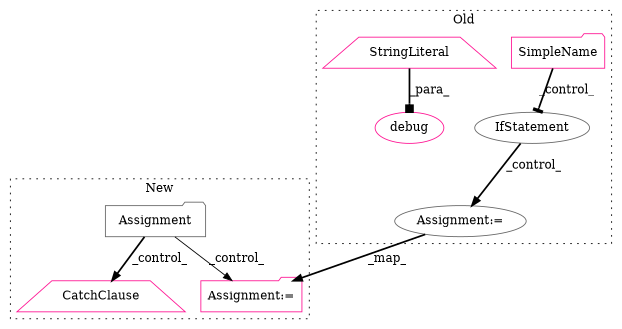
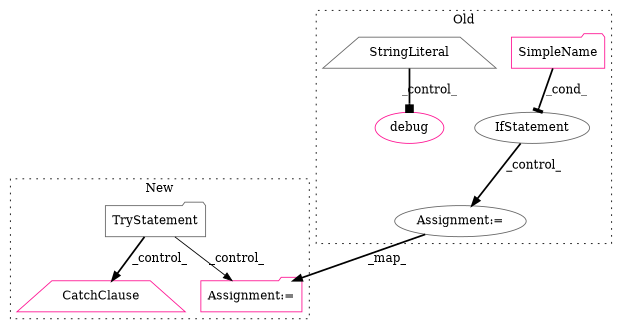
node "StringLiteral": color deeppink -> gray40
edge "StringLiteral" -> "debug": label "_para_" -> "_control_"
edge "SimpleName" -> "IfStatement": label "_control_" -> "_cond_"
node "Assignment": label "Assignment" -> "TryStatement"
